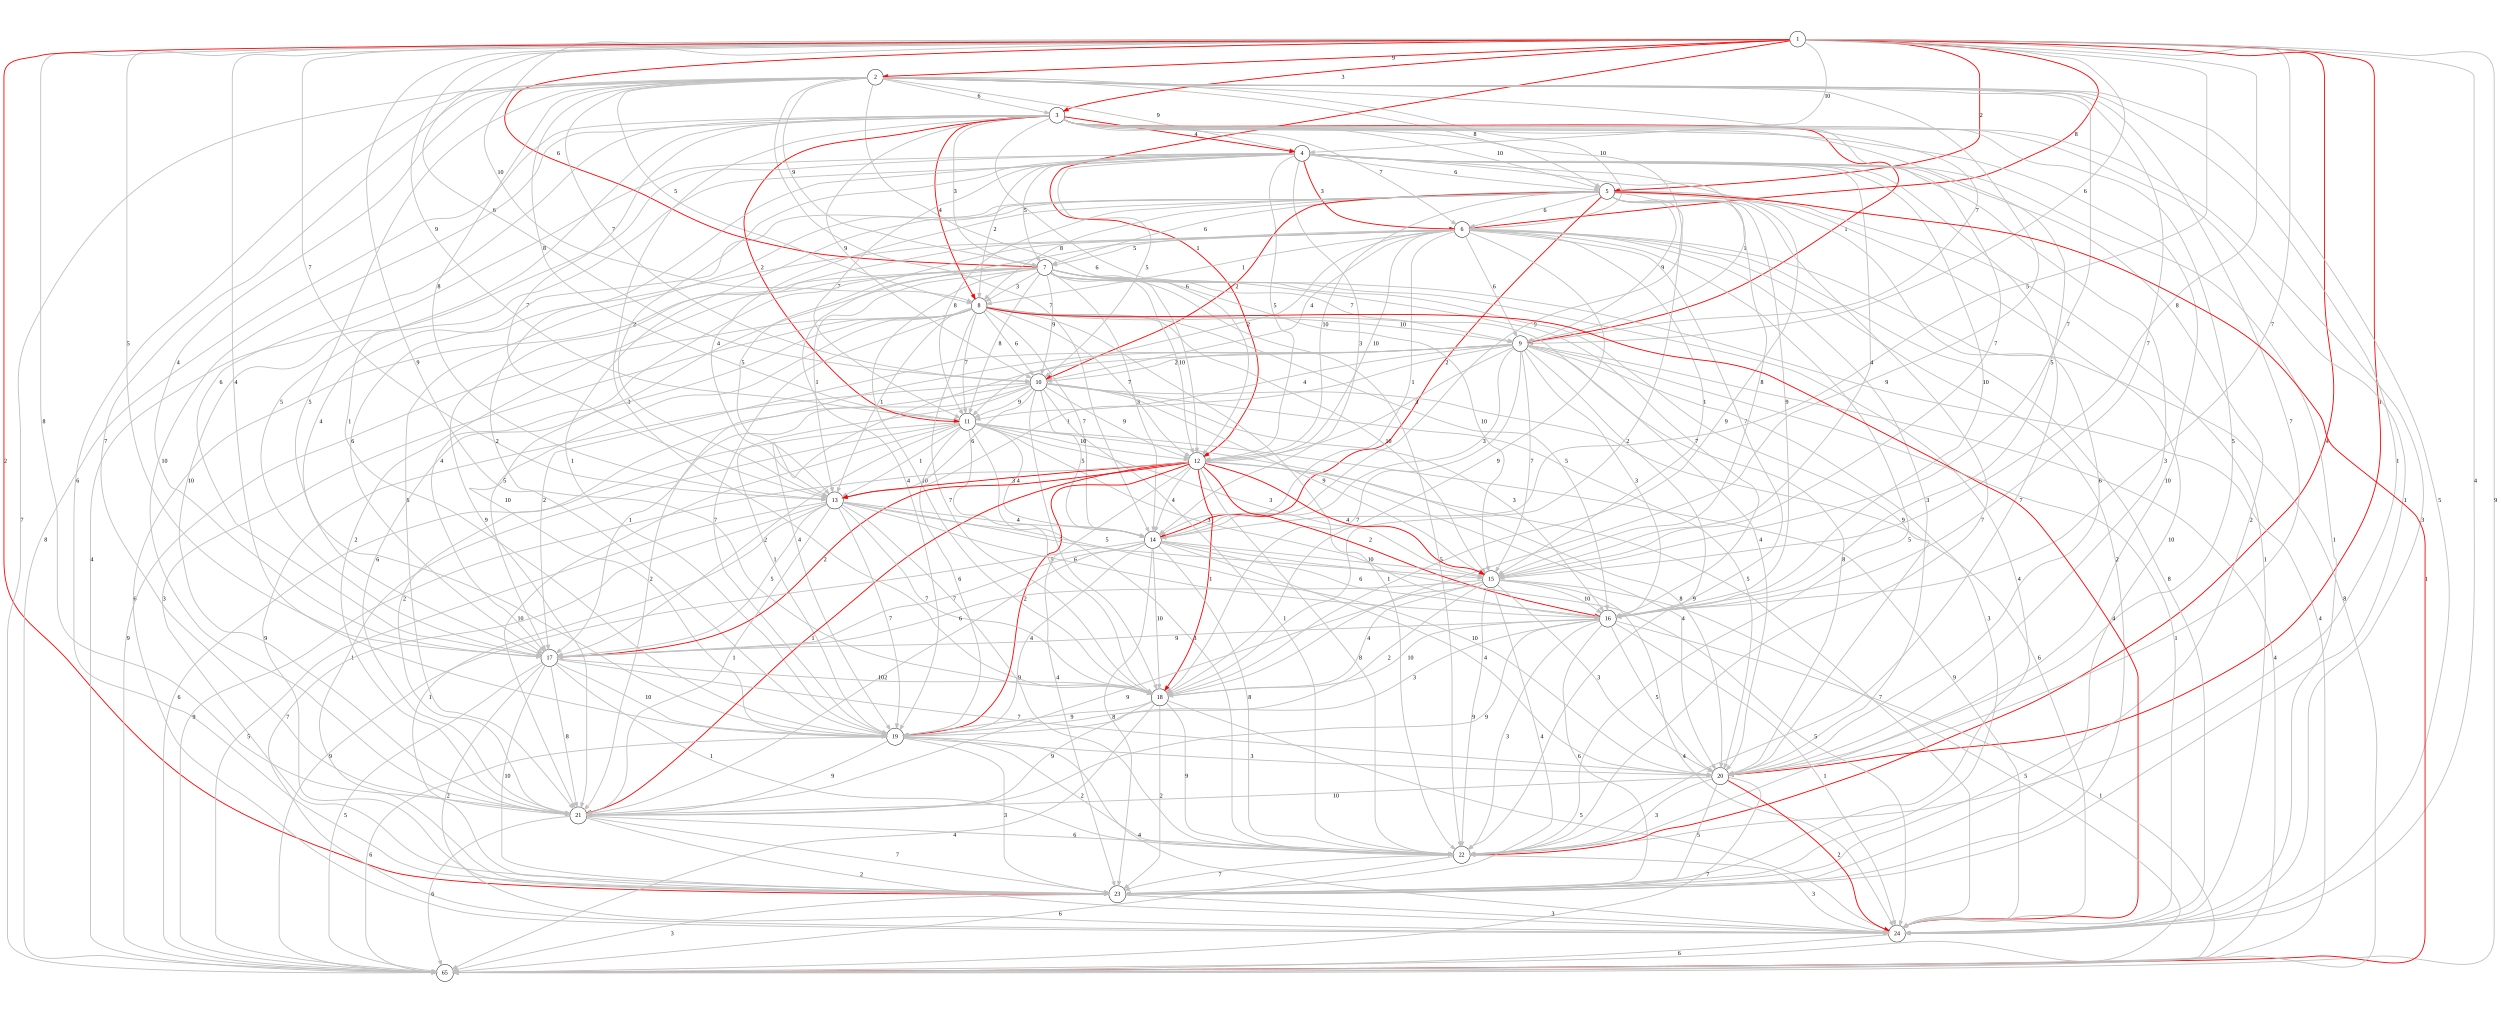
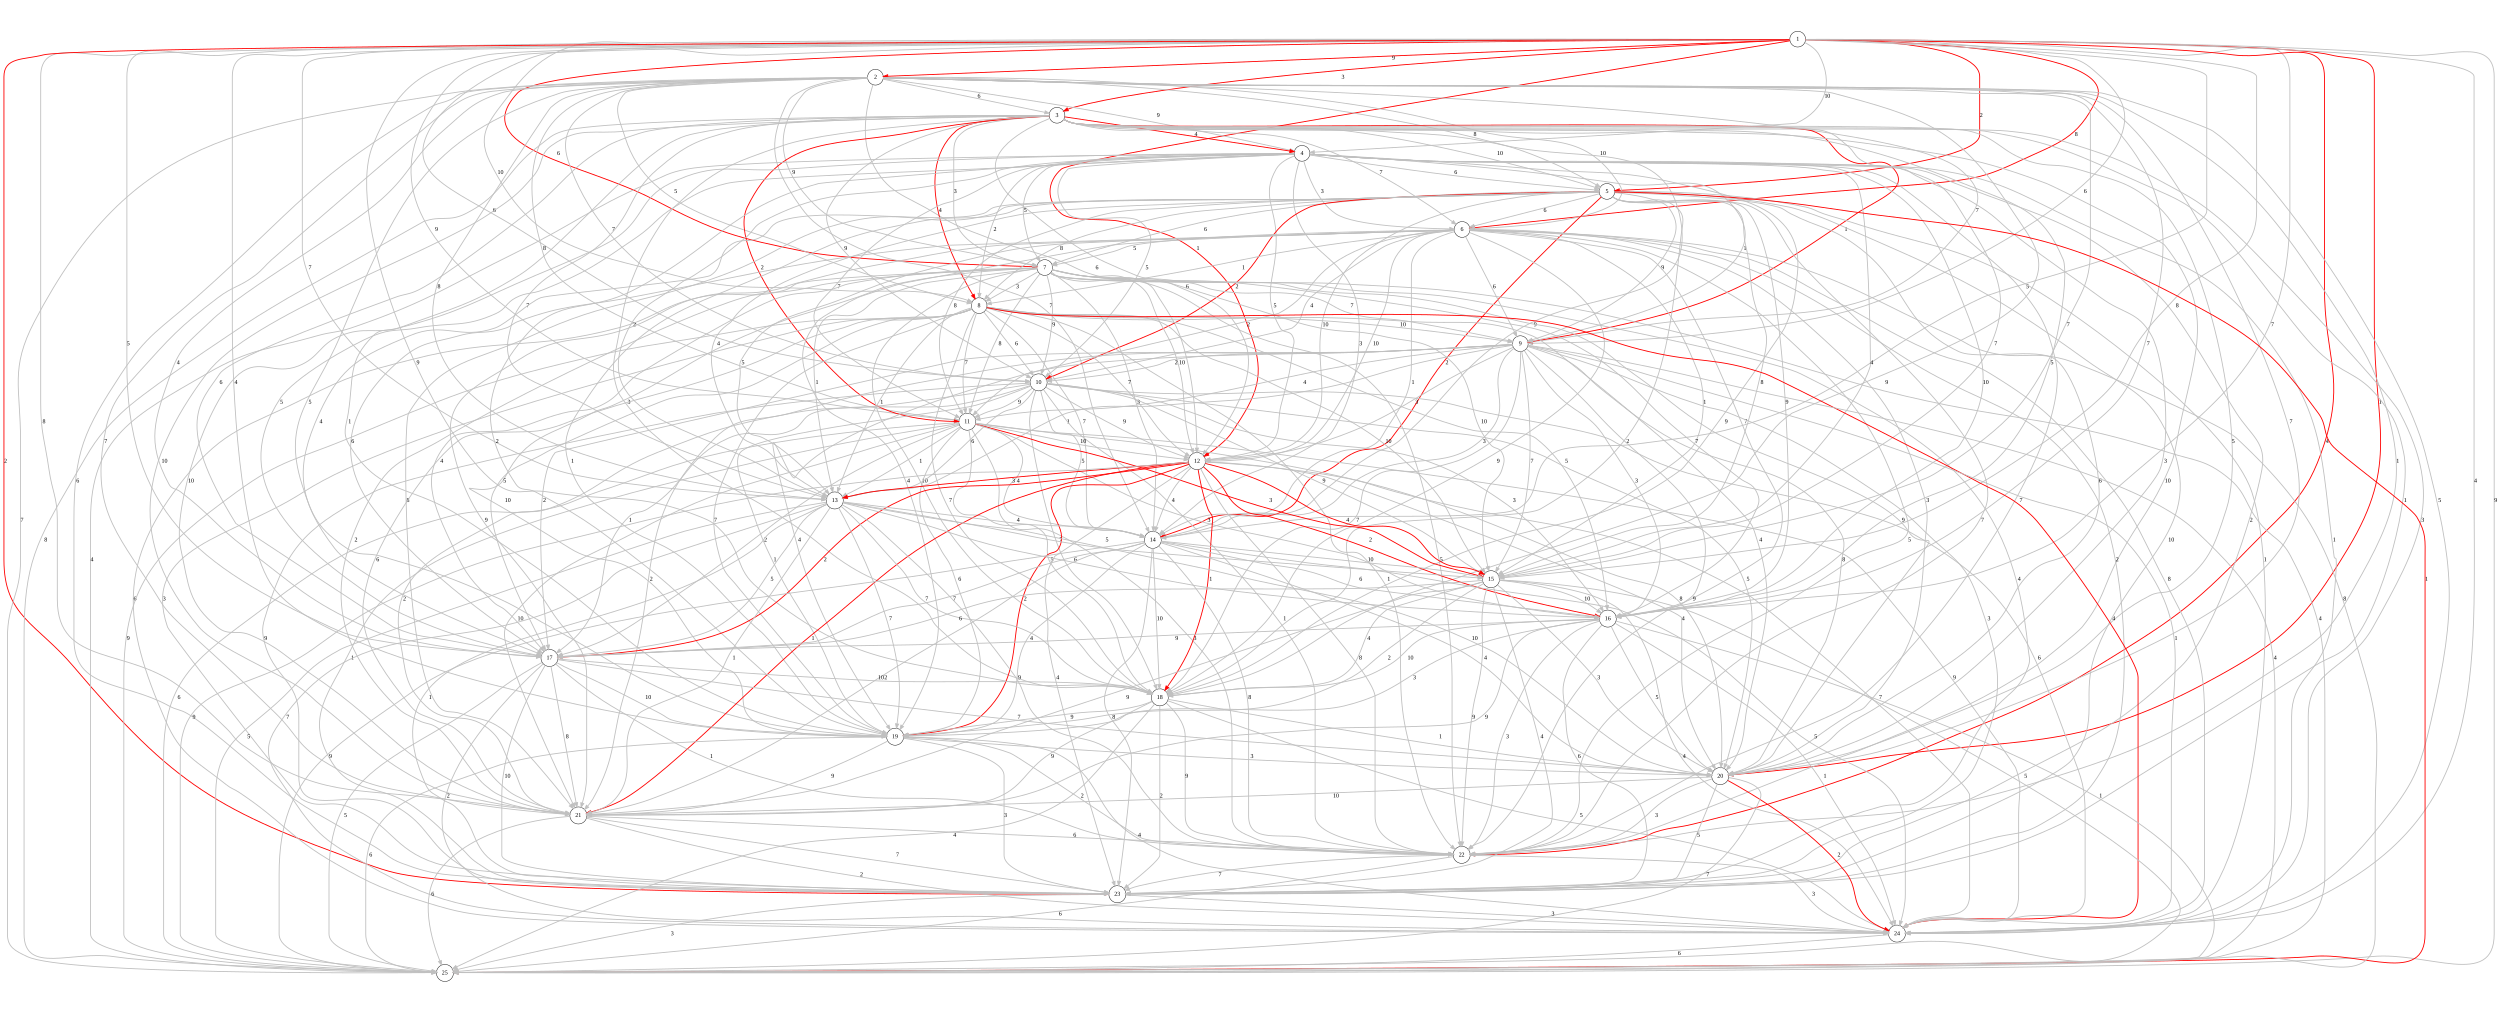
edge "4" -> "6": color red -> grey
edge "11" -> "15": color grey -> red
edge "18" -> "20": added, label "1"
node "65": label "65" -> "25"
